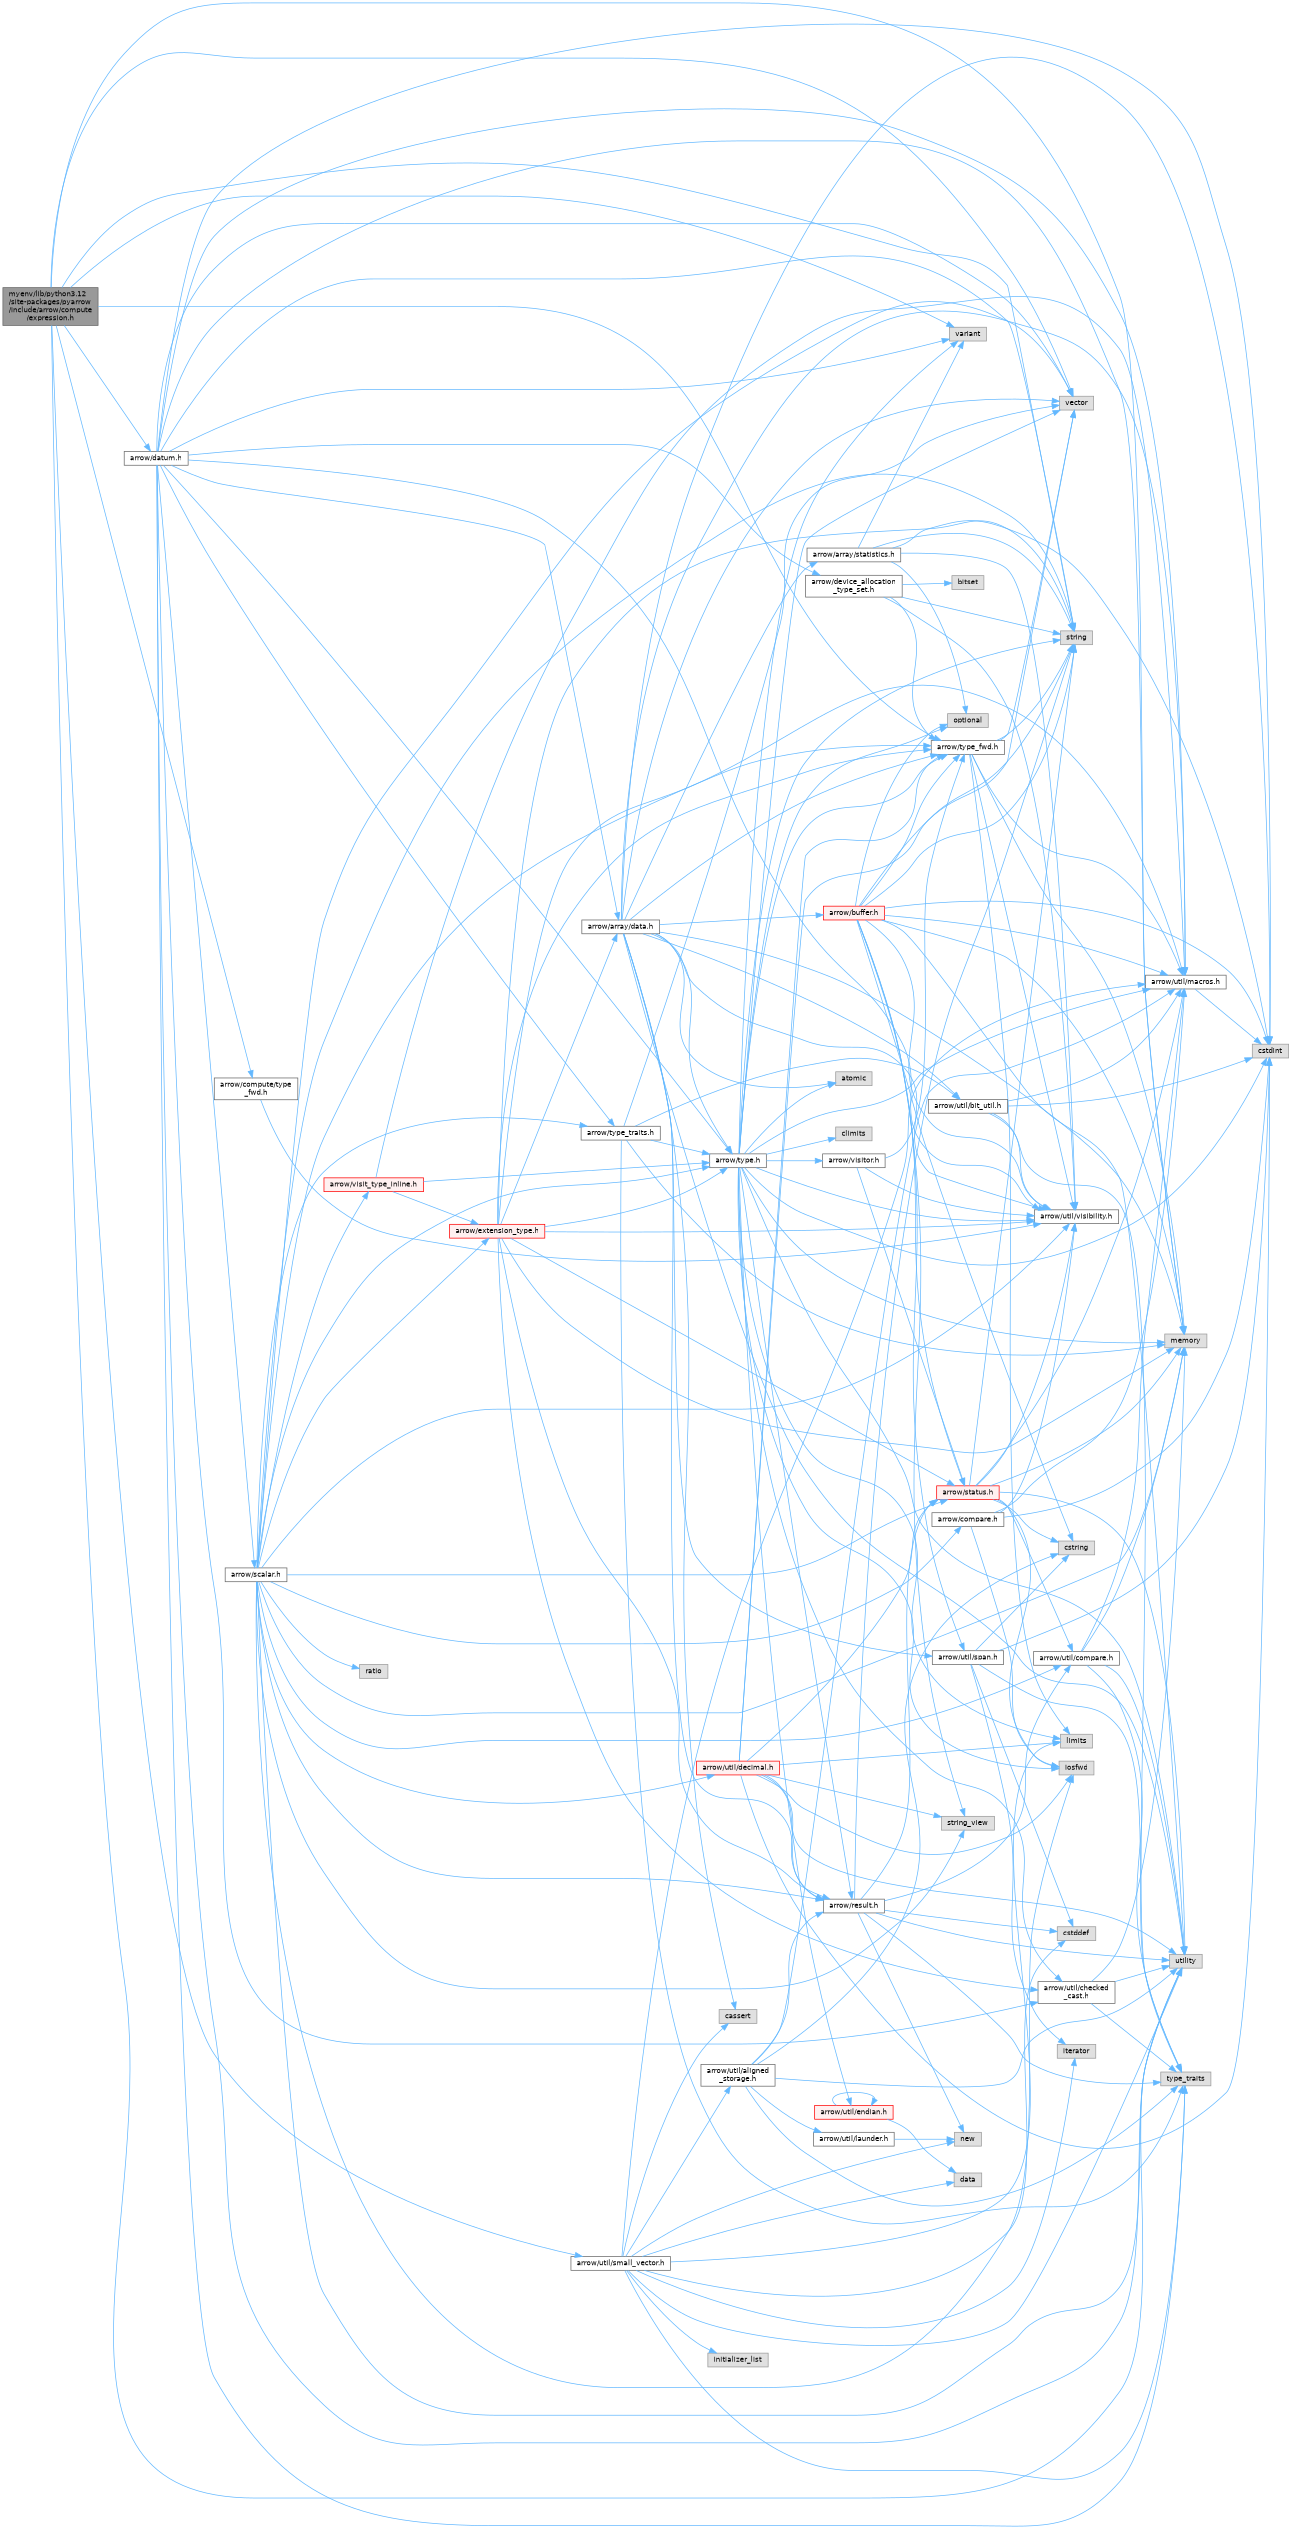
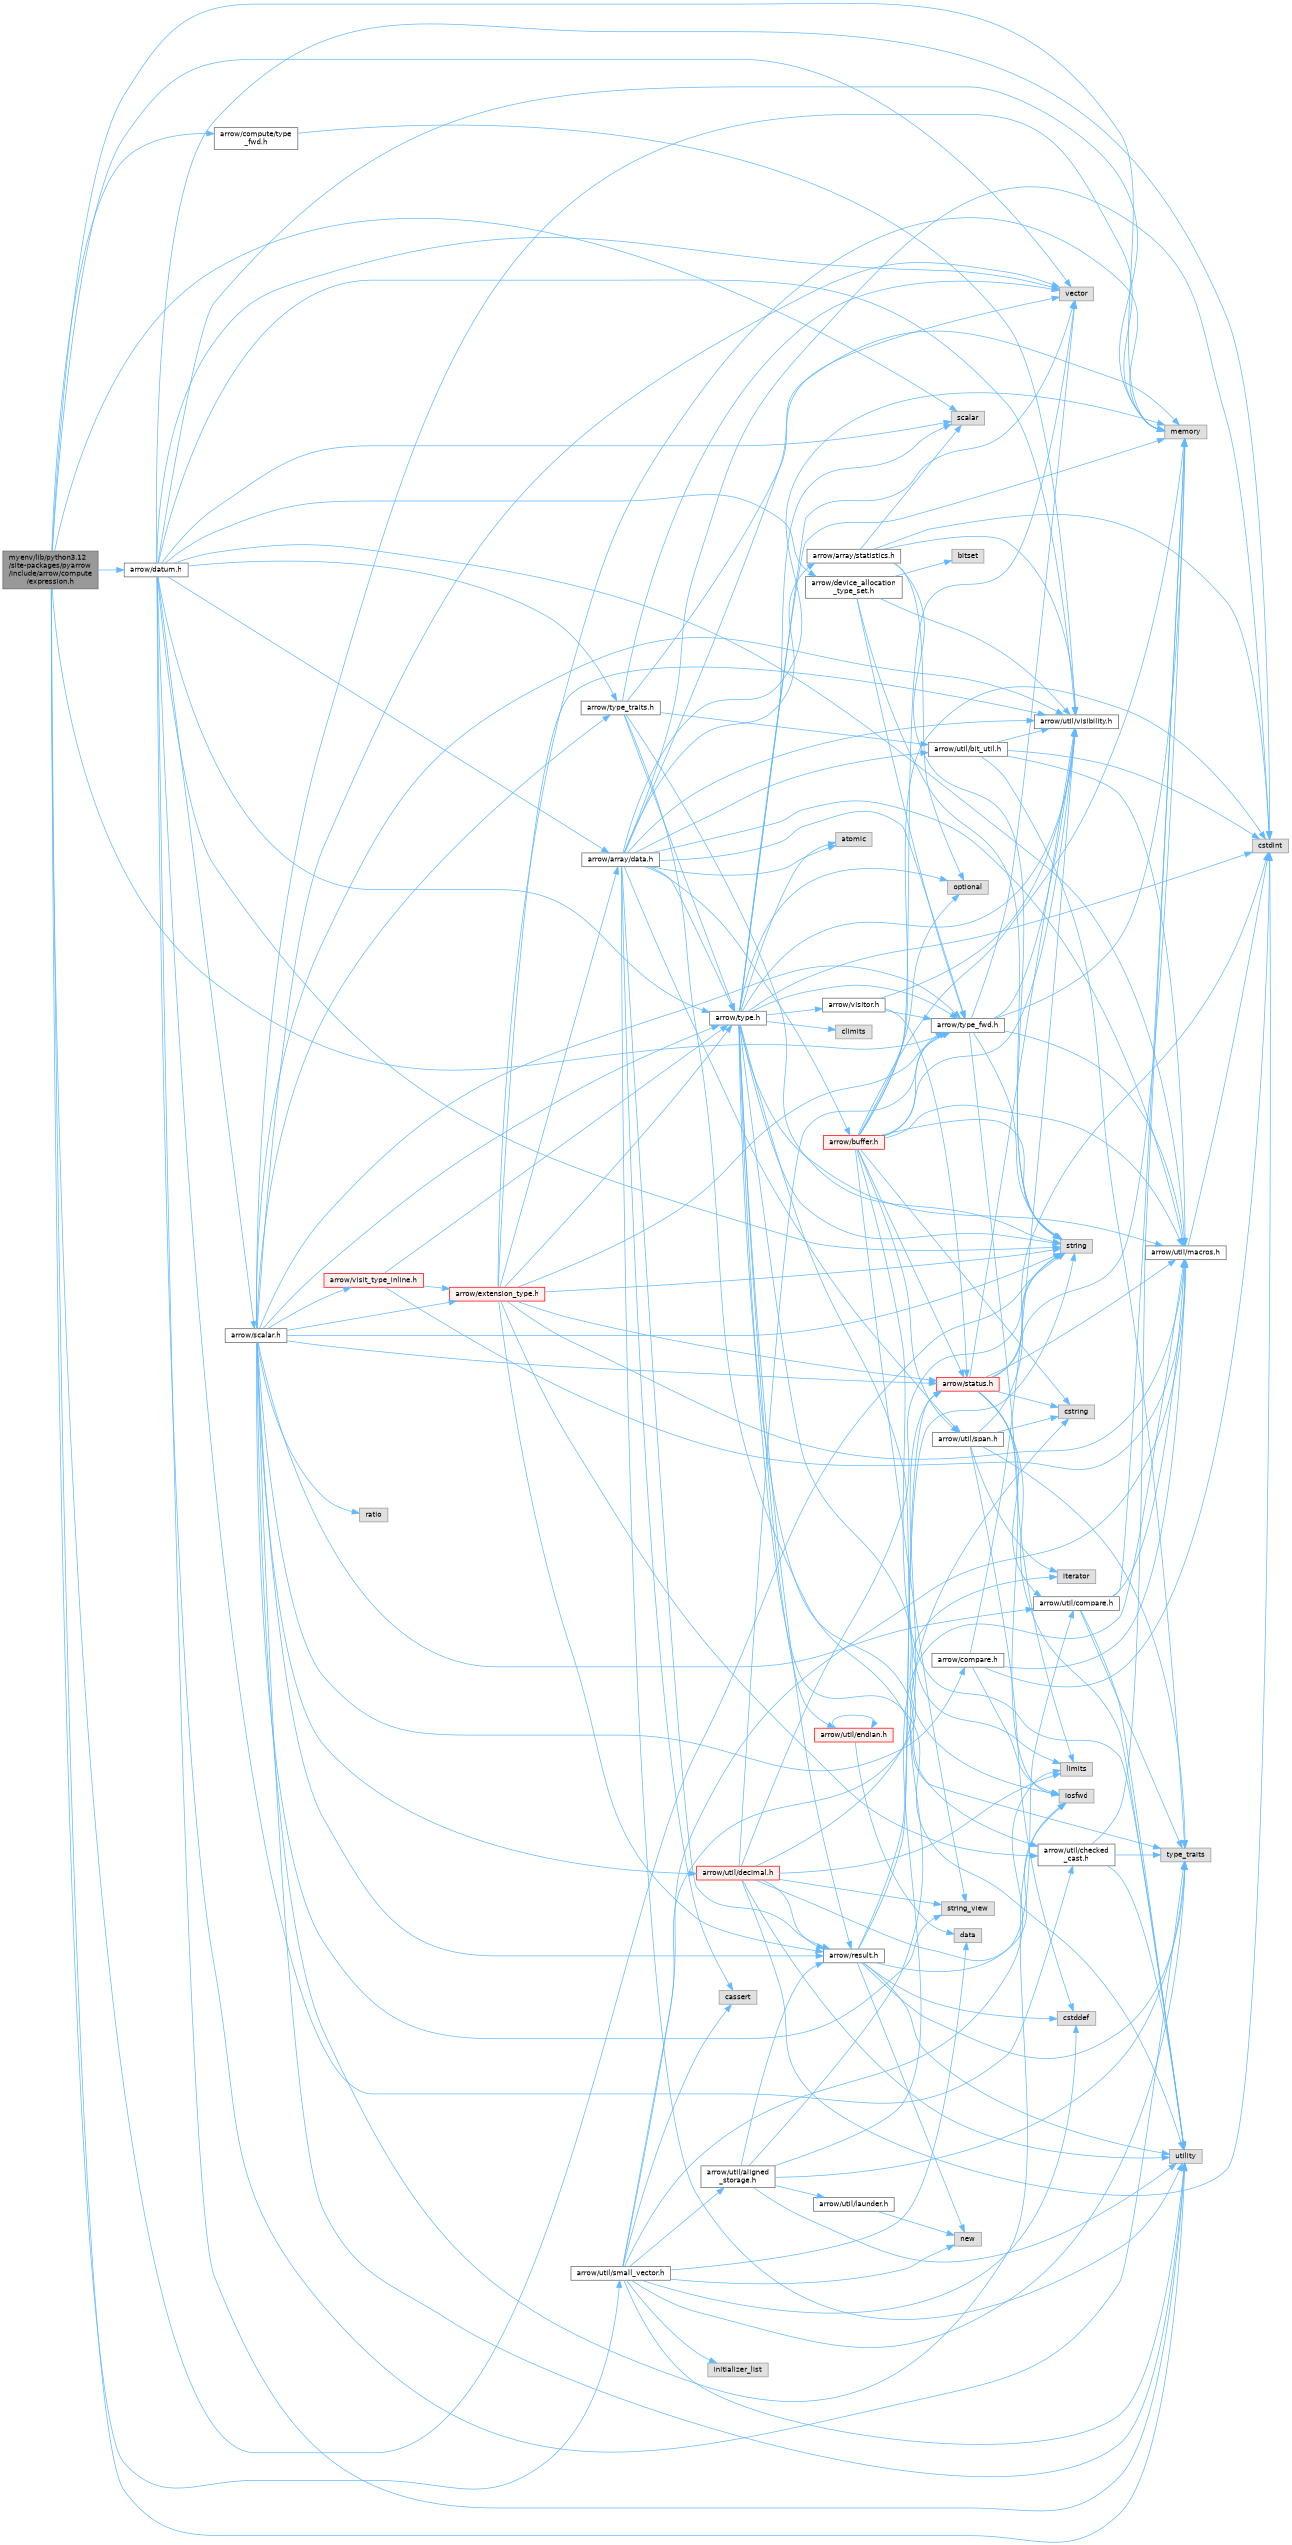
node "variant": label "variant" -> "scalar"
edge "arrow/type_traits.h" -> "string": added
